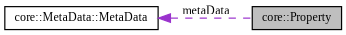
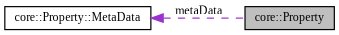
node "core::MetaData::MetaData": label "core::MetaData::MetaData" -> "core::Property::MetaData"
